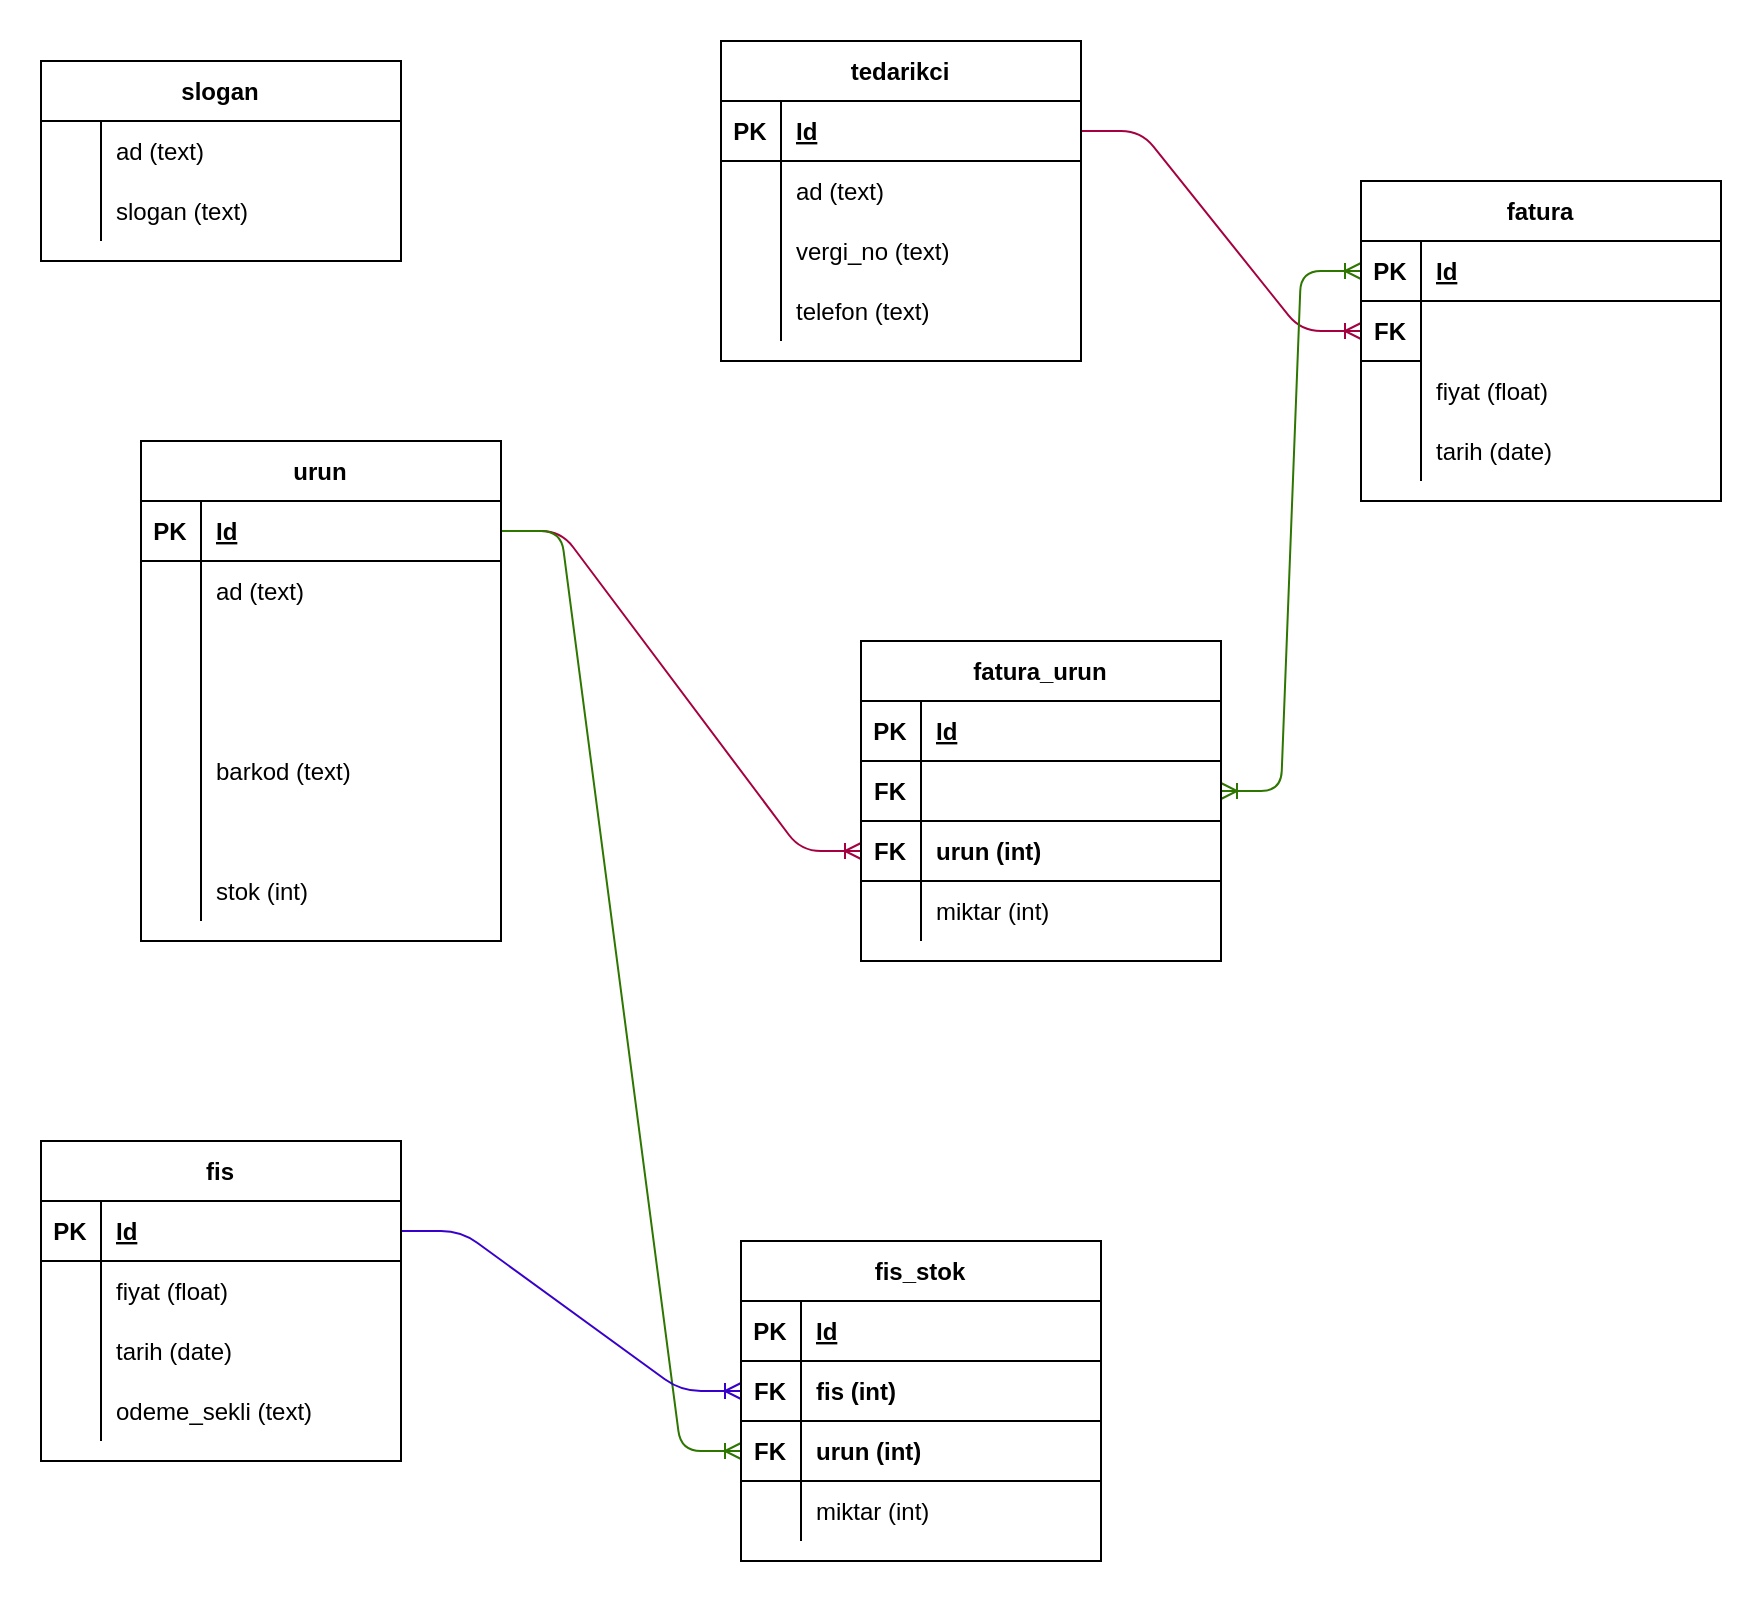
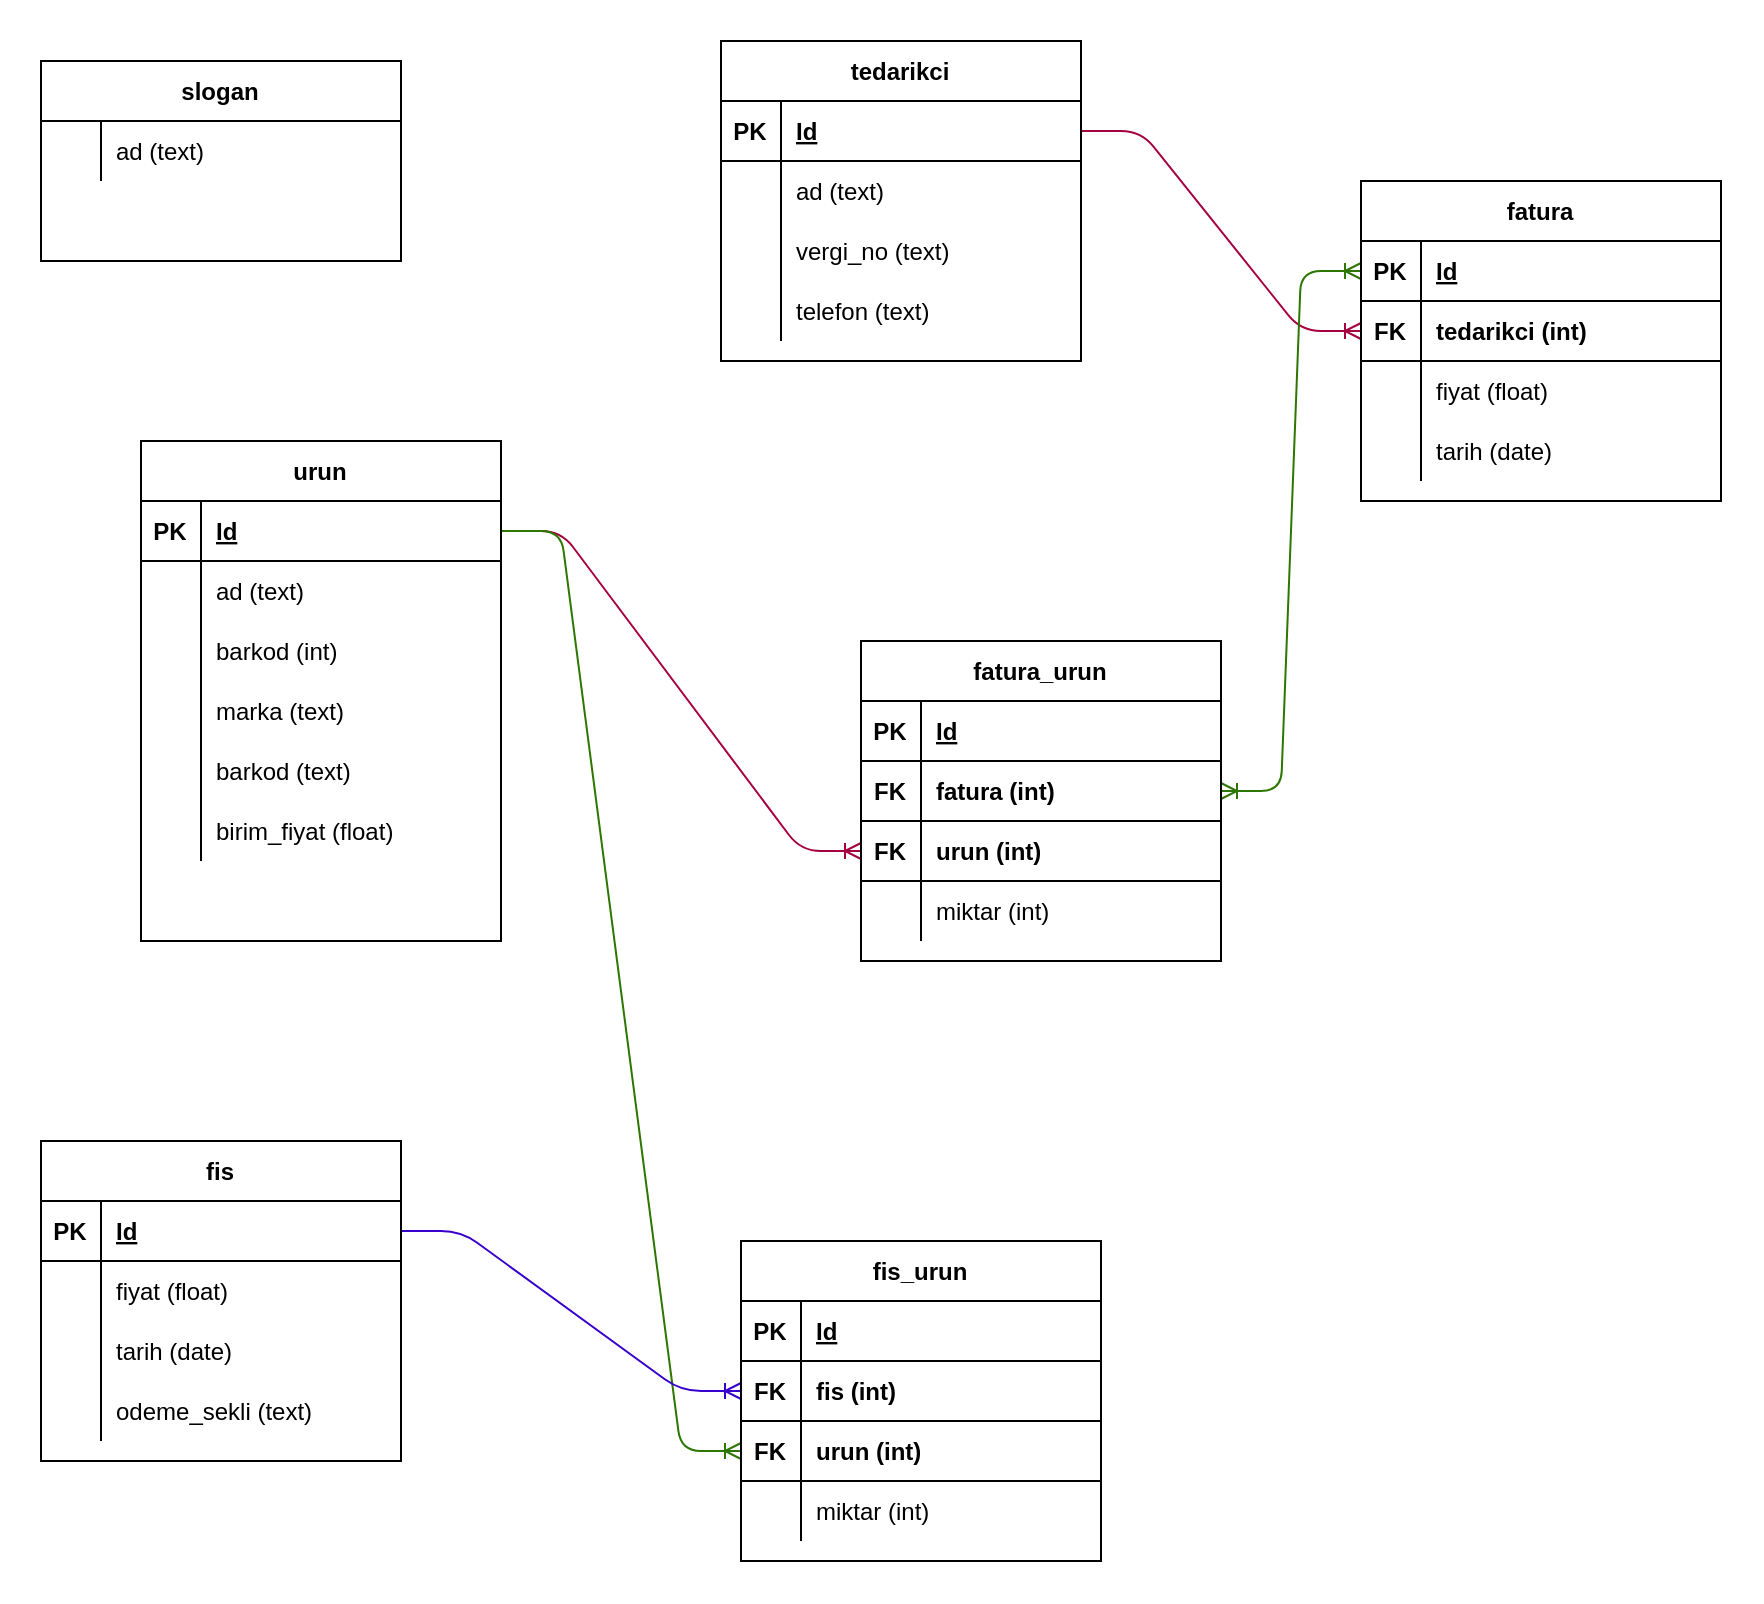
node "slogan (text)": removed
node "tedarikci (int)": added
node "barkod (int)": added
node "marka (text)": added
node "fatura (int)": added
node "birim_fiyat (float)": added
node "stok (int)": removed
node "fis_stok": label "fis_stok" -> "fis_urun"
